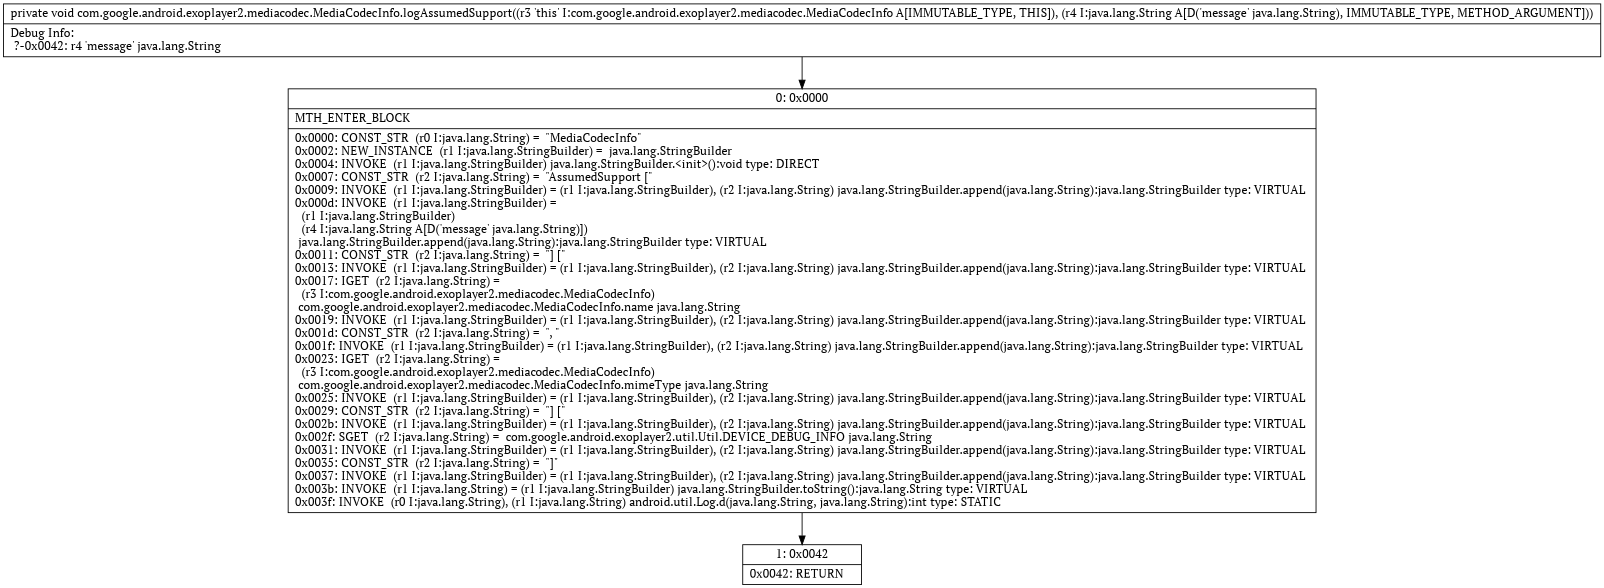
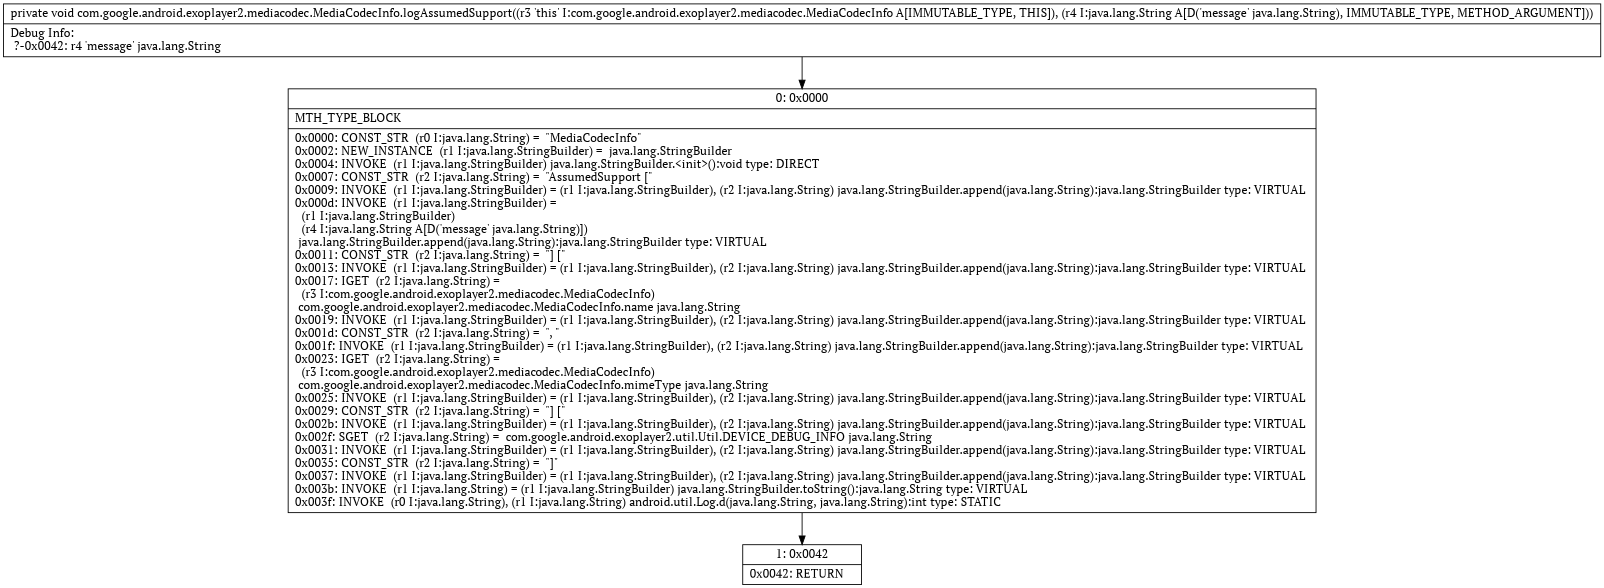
node "0: 0x0000": text "MTH_ENTER_BLOCK" -> "MTH_TYPE_BLOCK"
